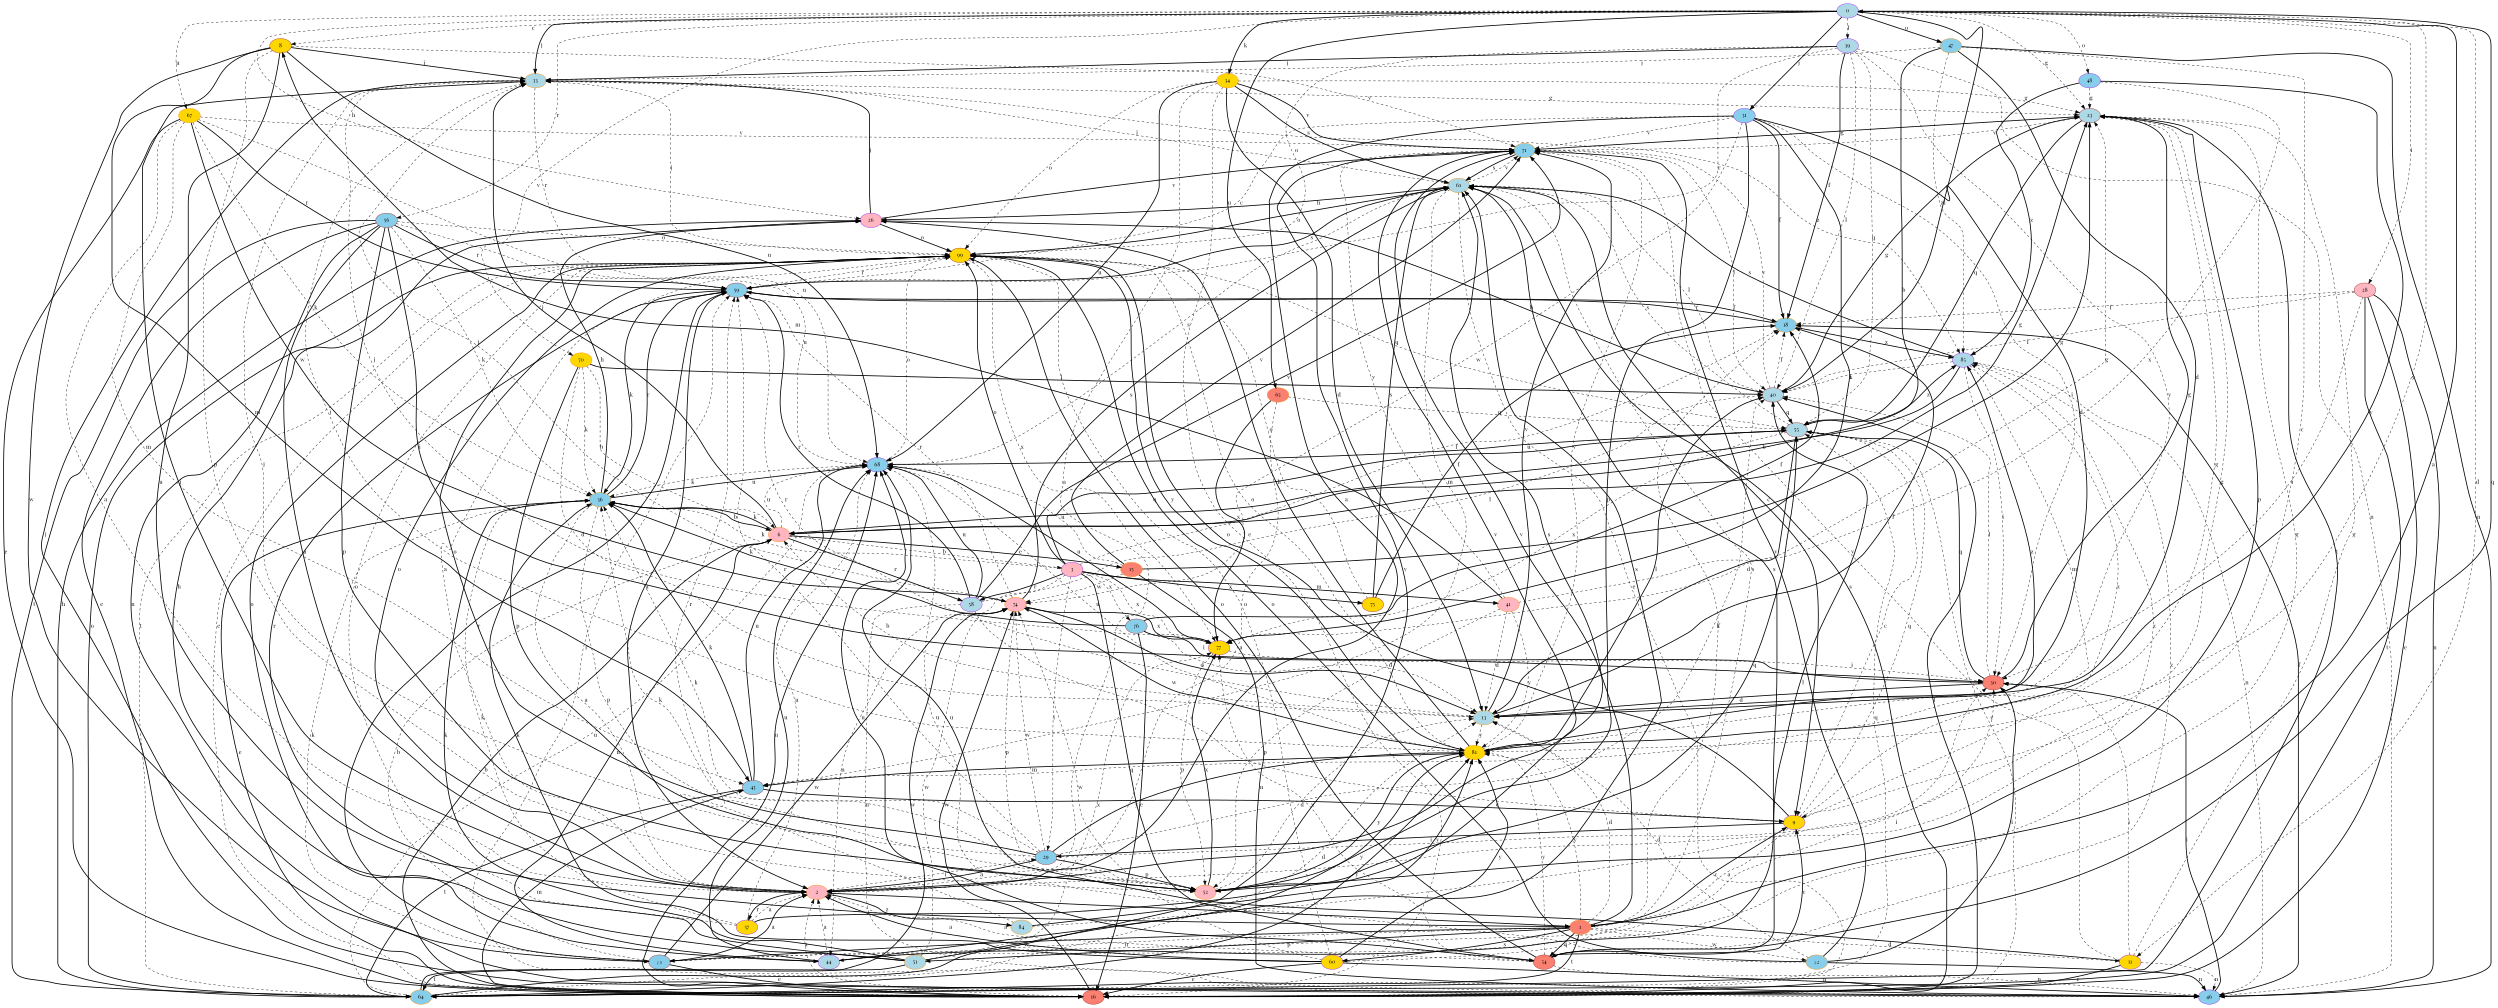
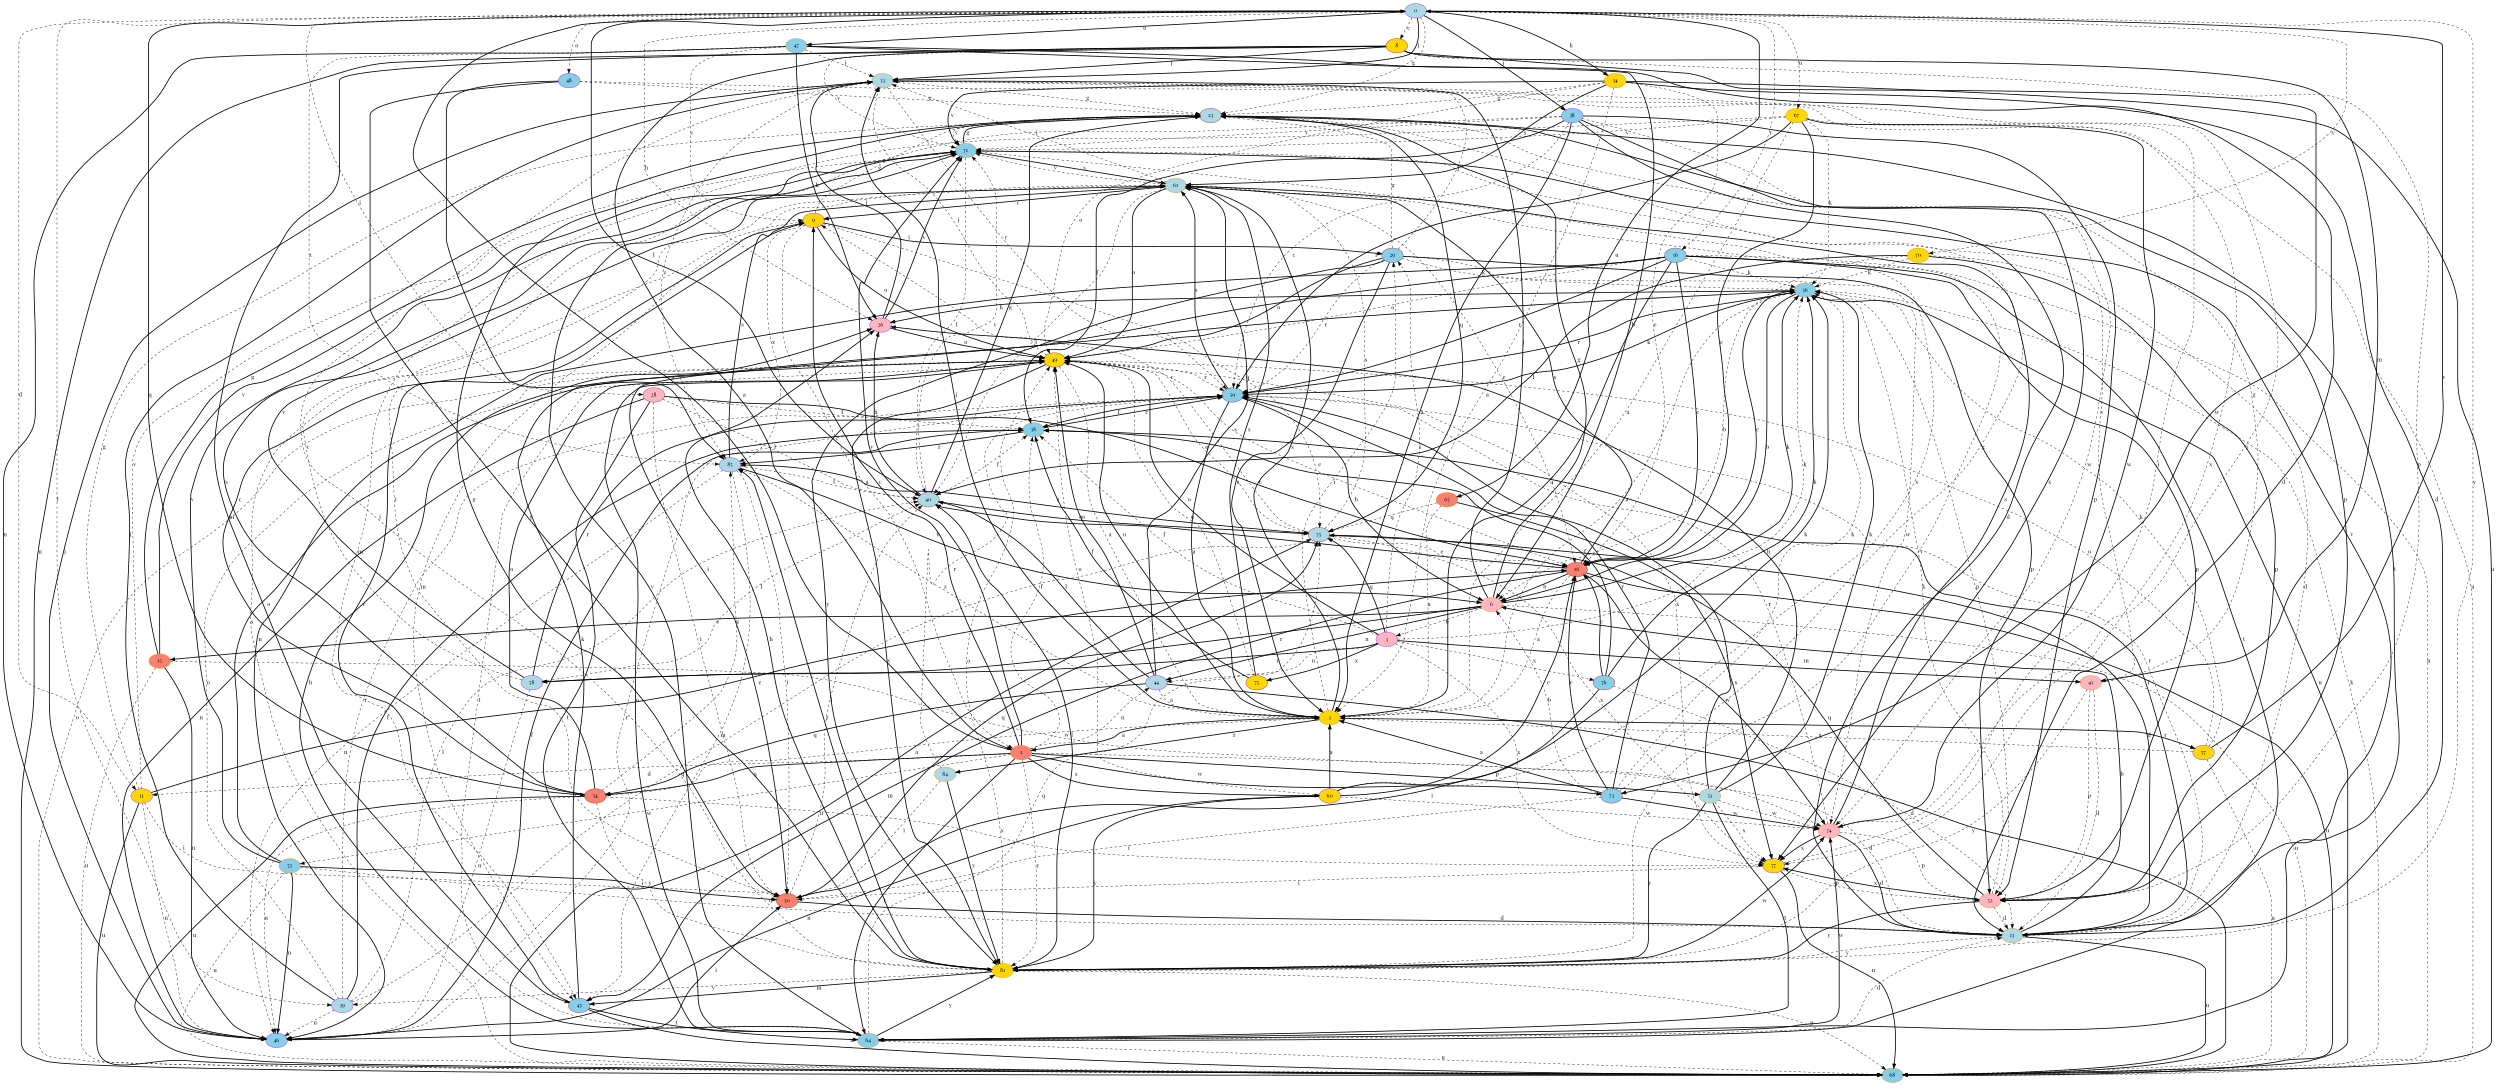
node "31": label "31" -> "38"
edge "61" -> "26": now "47" -> "26"
node "99": label "99" -> "49"
edge "41" -> "8": reversed
node "68": color purple -> darkorange
edge "59" -> "6": added, label "b"
edge "58" -> "68": now "13" -> "68"
edge "39" -> "81": reversed
edge "13" -> "6": style dashed -> bold
edge "29" -> "40": removed, label "l"
edge "57" -> "71": now "57" -> "0"
edge "3" -> "54": now "44" -> "54"
node "2": fillcolor lightpink -> gold
